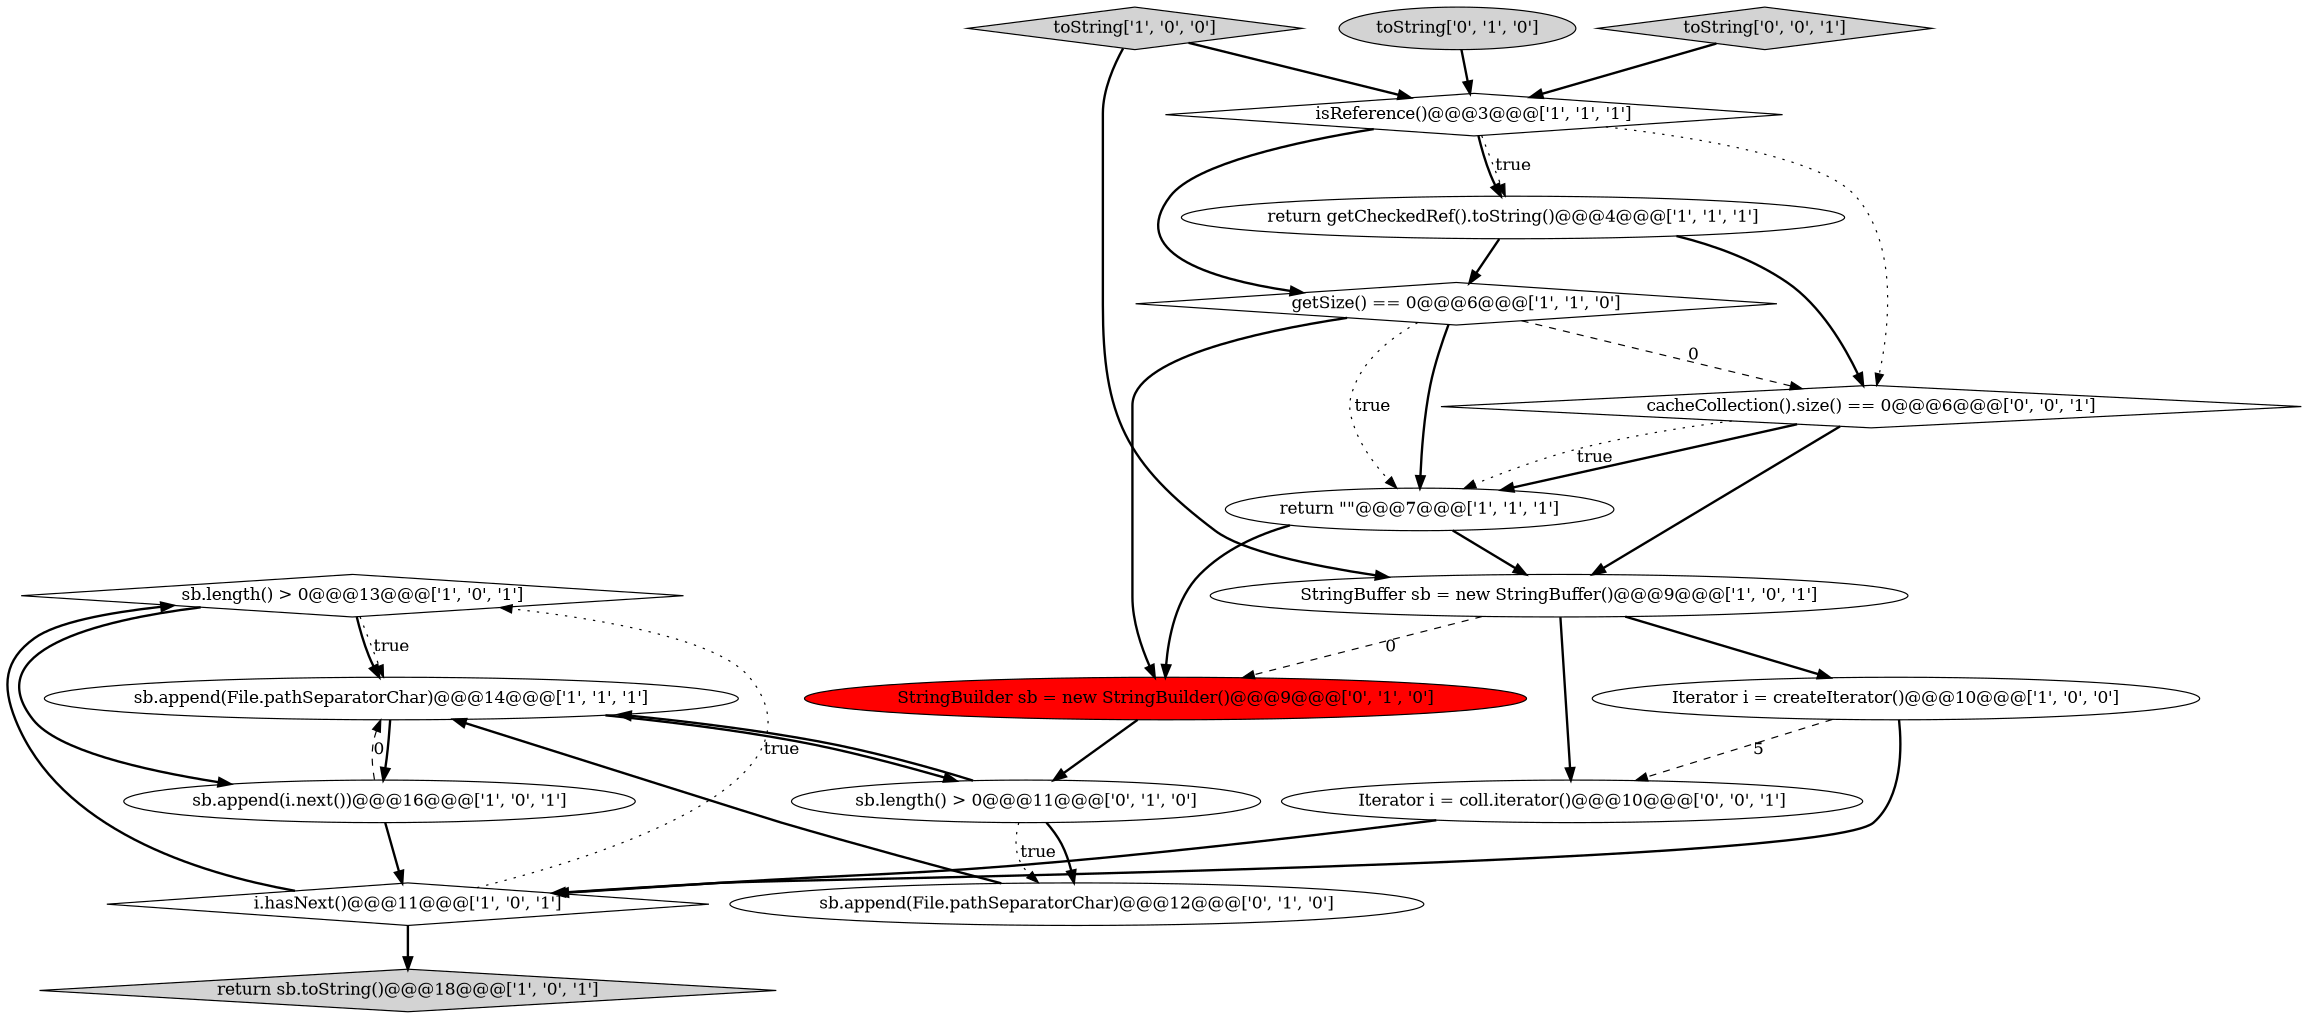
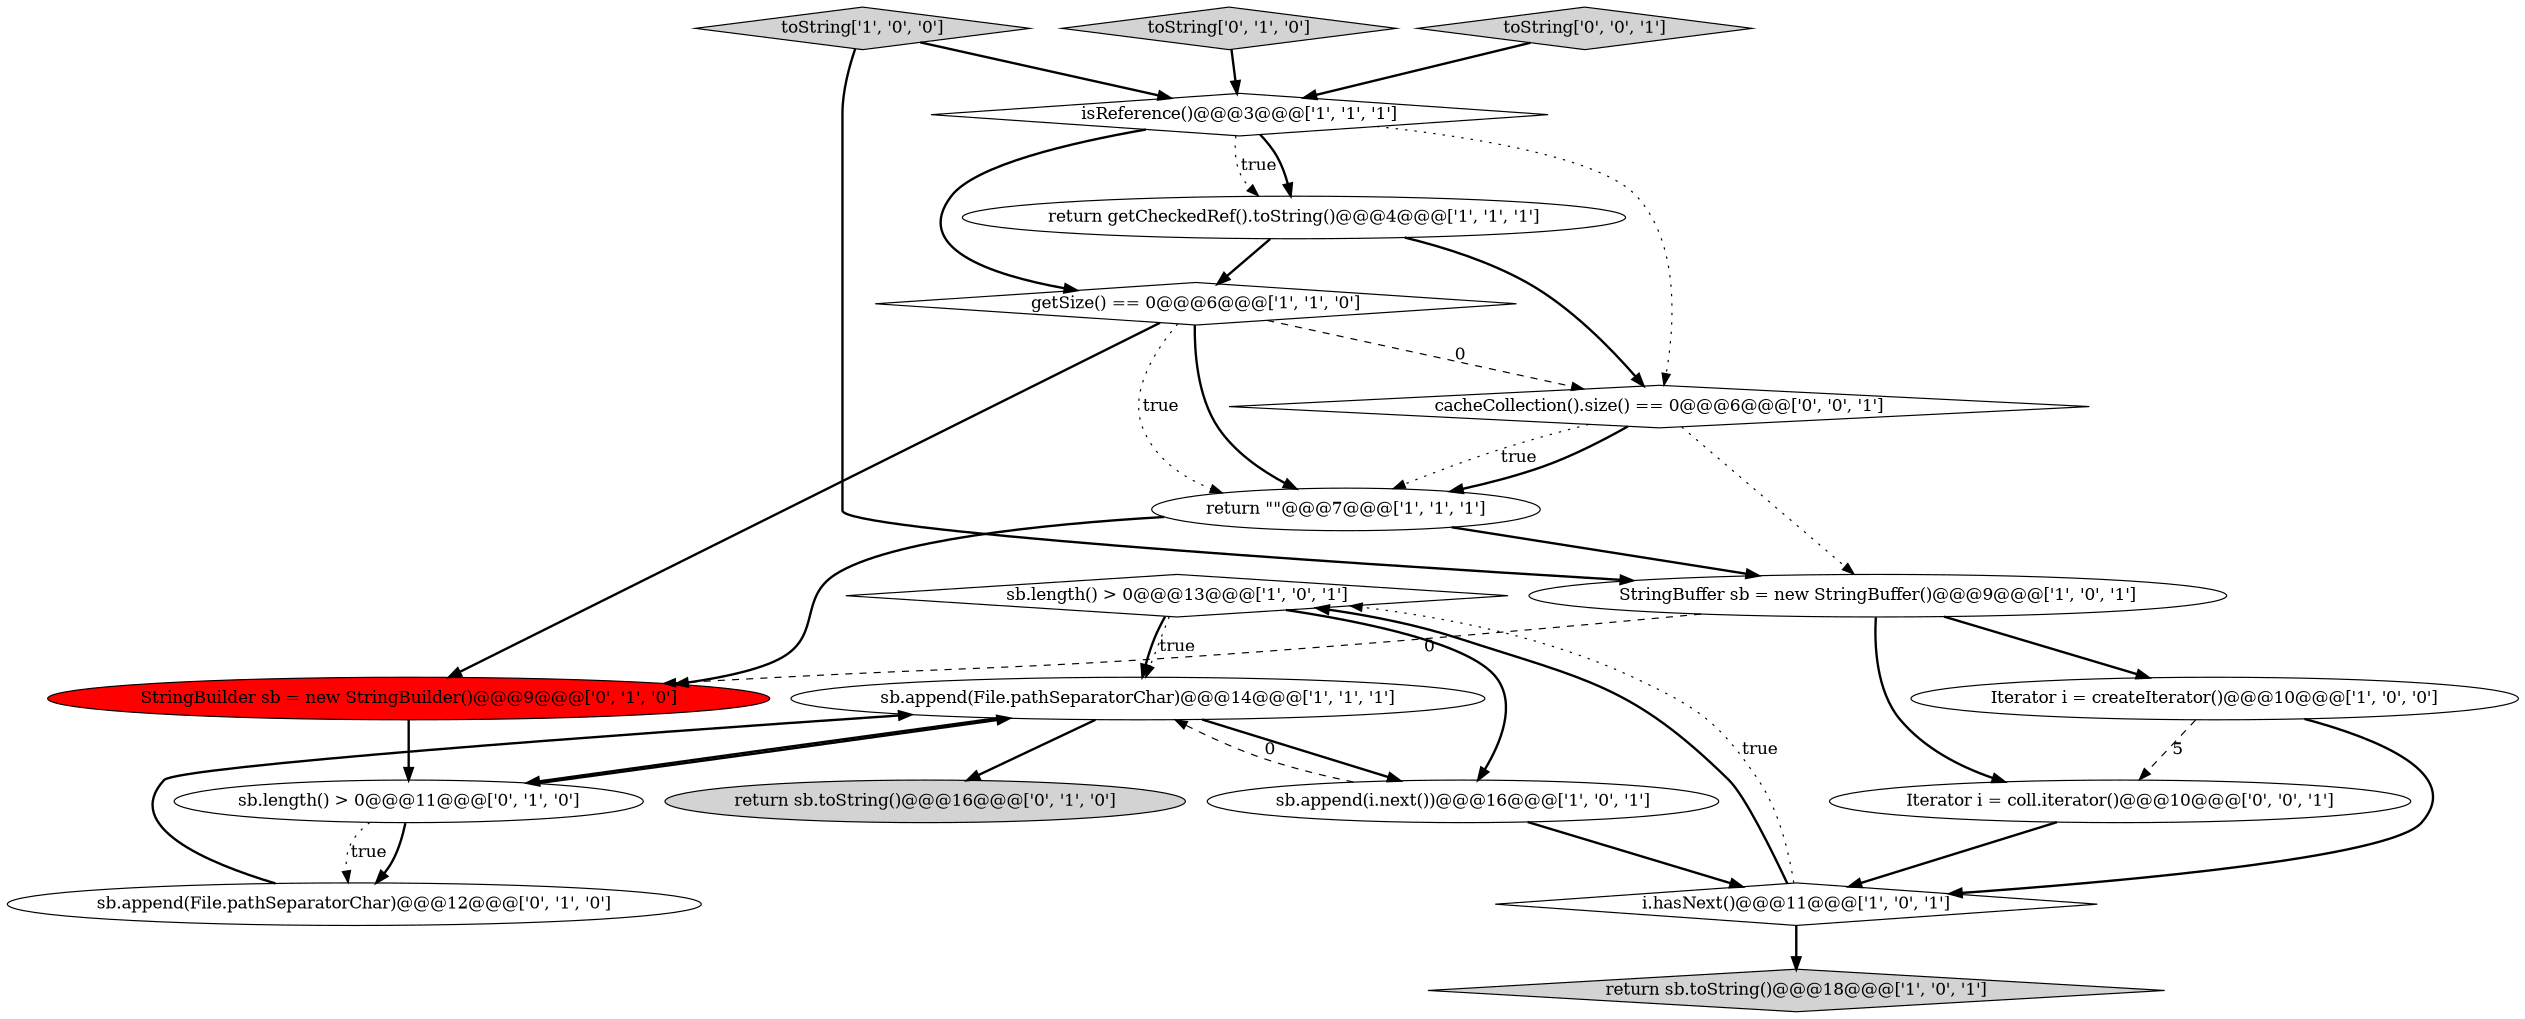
node "toString['0', '1', '0']": shape ellipse -> diamond
edge "cacheCollection().size() == 0@@@6@@@['0', '0', '1']" -> "StringBuffer sb = new StringBuffer()@@@9@@@['1', '0', '1']": style bold -> dotted
node "return sb.toString()@@@16@@@['0', '1', '0']": added
